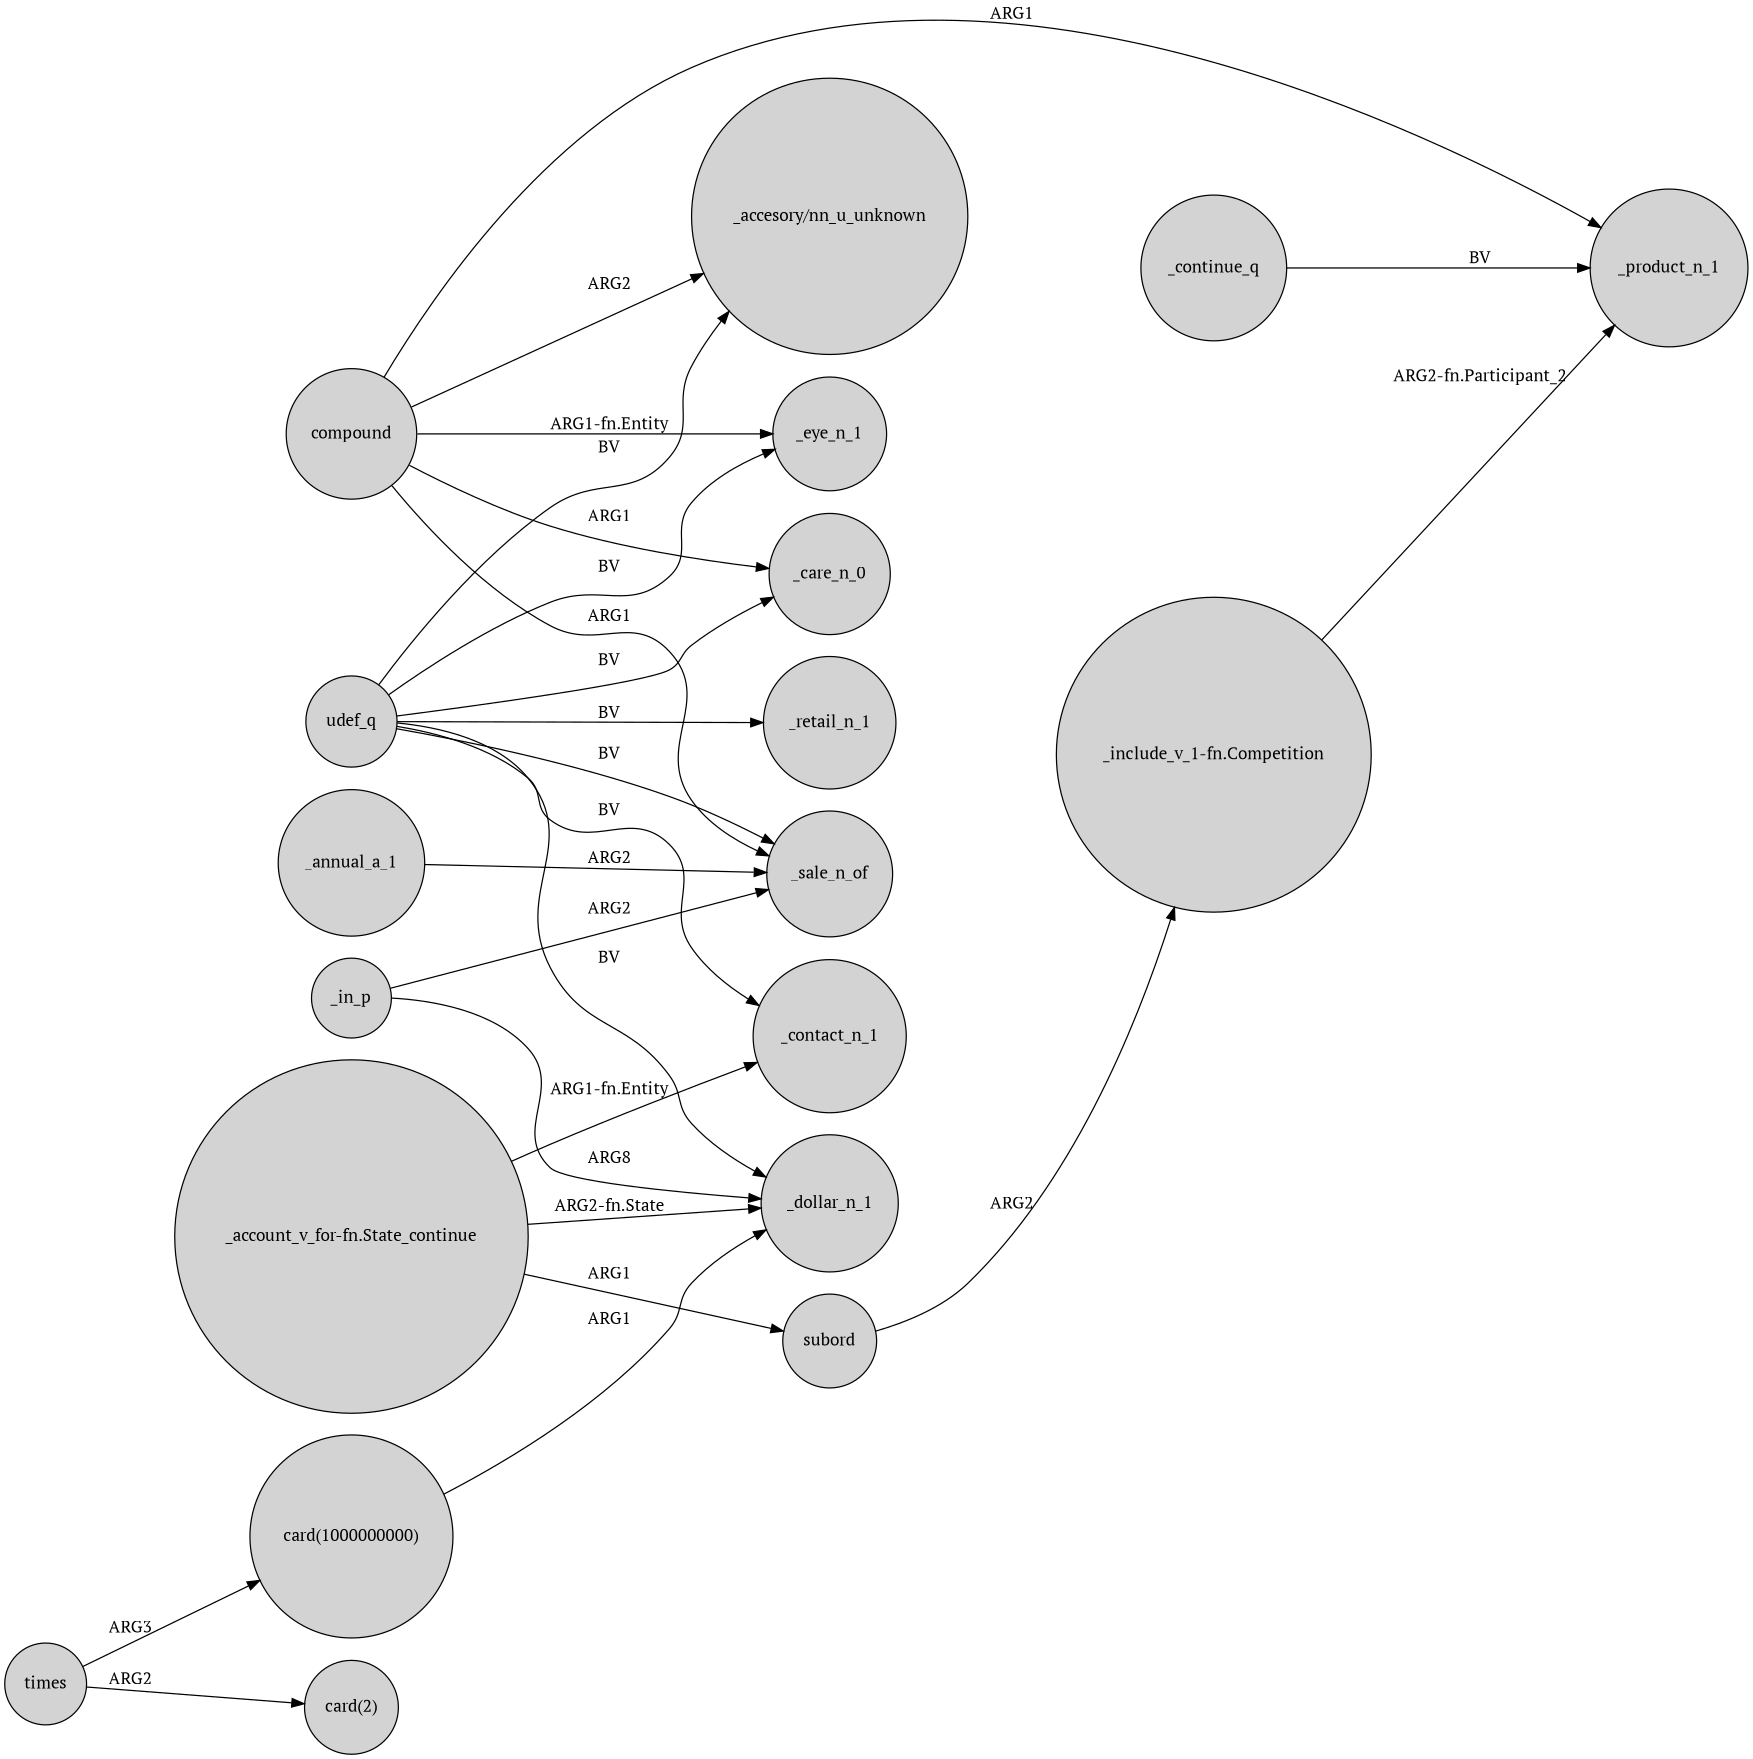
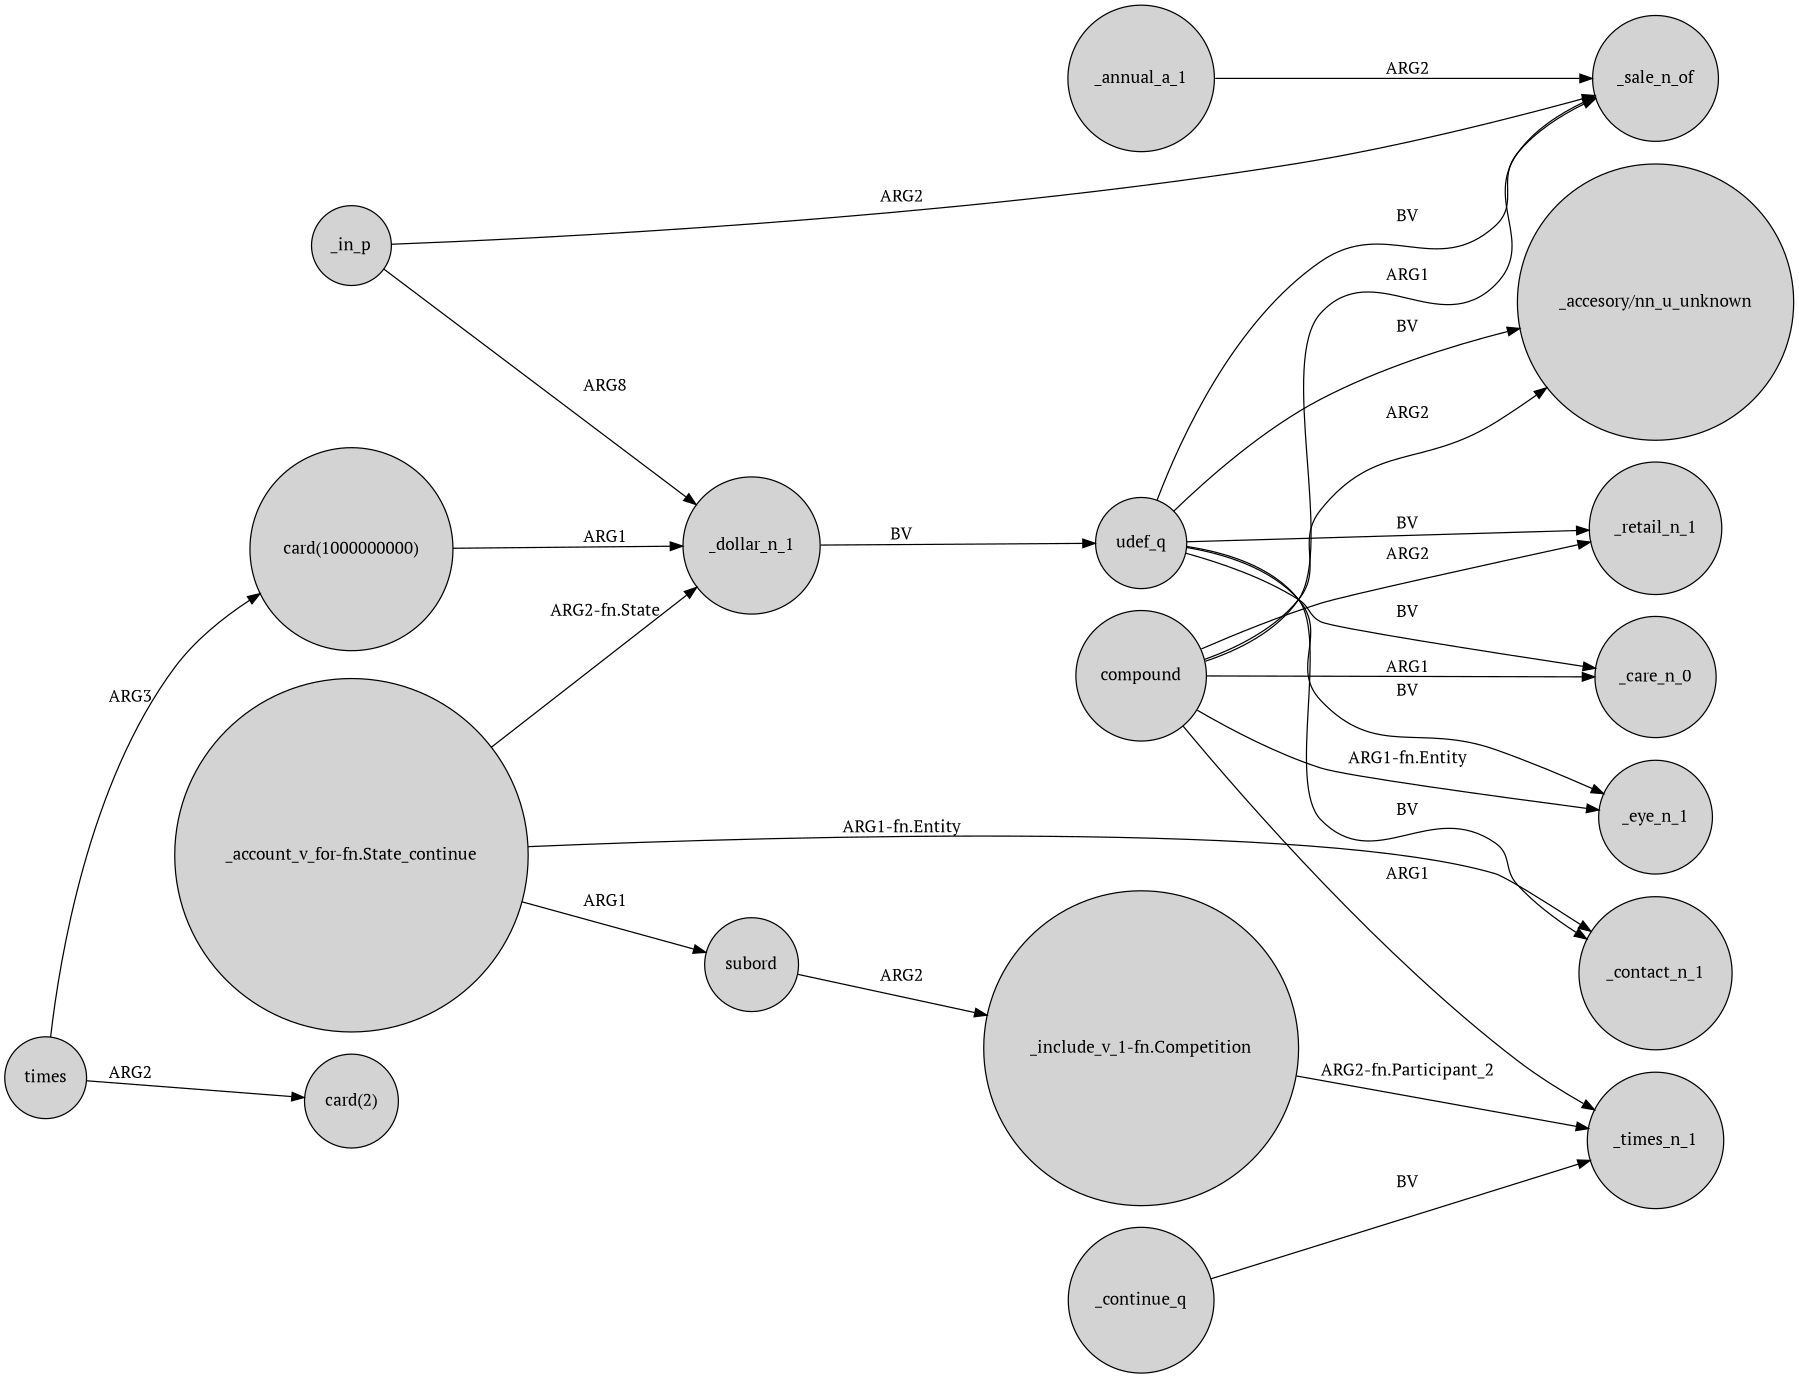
node "_product_n_1": label "_product_n_1" -> "_times_n_1"
edge "compound" -> "_retail_n_1": added, label "ARG2"
edge "udef_q" -> "_dollar_n_1": reversed
